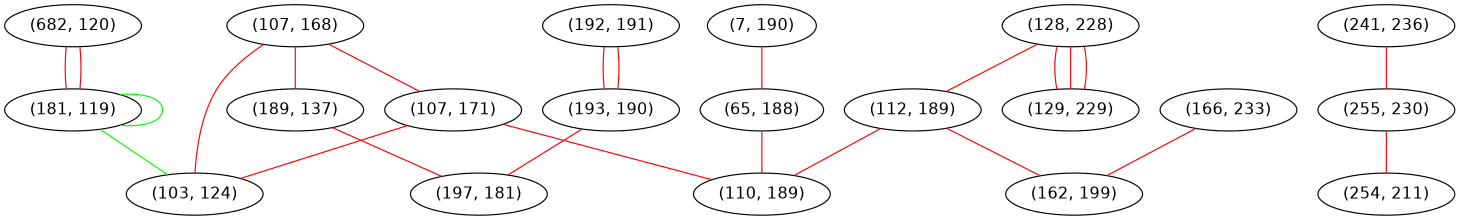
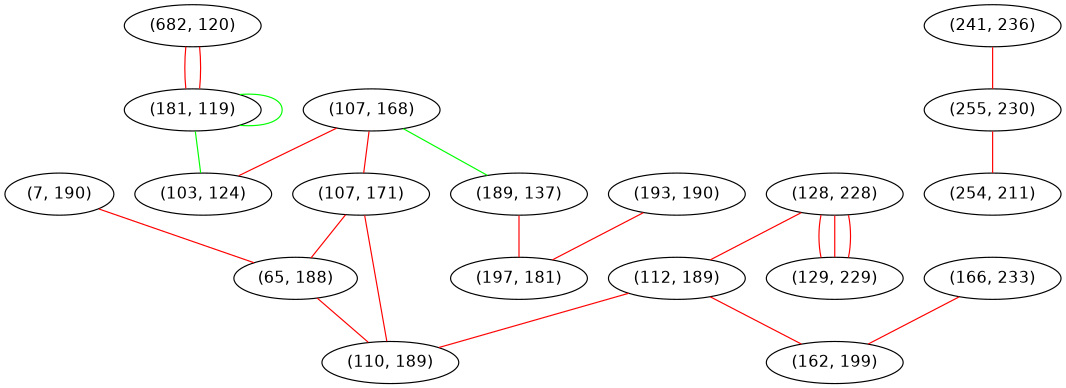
node "(192, 191)": removed
edge "(107, 168)" -- "(189, 137)": color red -> green
edge "(107, 171)" -- "(103, 124)": now "(107, 171)" -- "(65, 188)"
